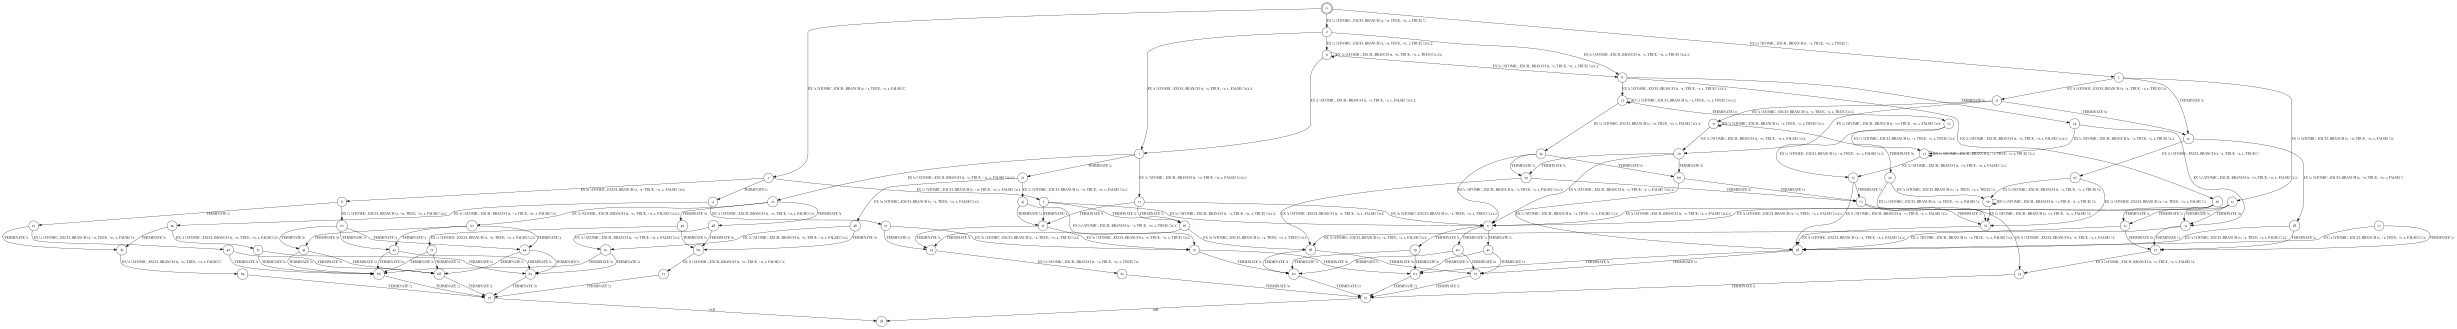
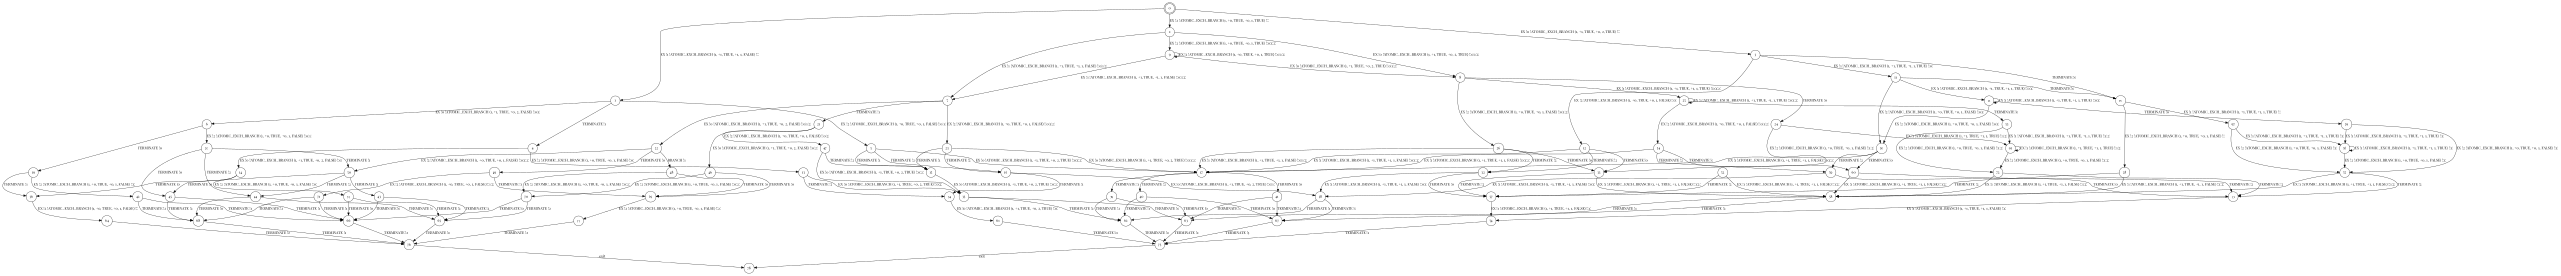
edge "73" -> "55": reversed
edge "22" -> "48": label "TERMINATE !1" -> "BRANCH !1"
edge "15" -> "34": removed, label "TERMINATE !2"
edge "20" -> "43": now "20" -> "50"
edge "67" -> "75": label "TERMINATE !1" -> "TERMINATE !5"
